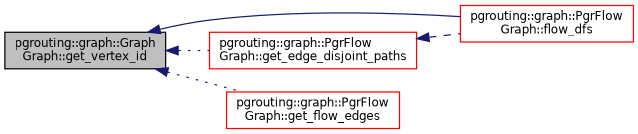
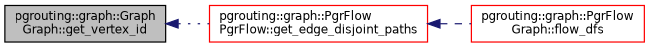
edge "pgrouting::graph::PgrFlow Graph::flow_dfs" -> "pgrouting::graph::Graph Graph::get_vertex_id": removed
node "pgrouting::graph::PgrFlow Graph::get_edge_disjoint_paths": label "pgrouting::graph::PgrFlow Graph::get_edge_disjoint_paths" -> "pgrouting::graph::PgrFlow PgrFlow::get_edge_disjoint_paths"
node "pgrouting::graph::PgrFlow Graph::get_flow_edges": removed
